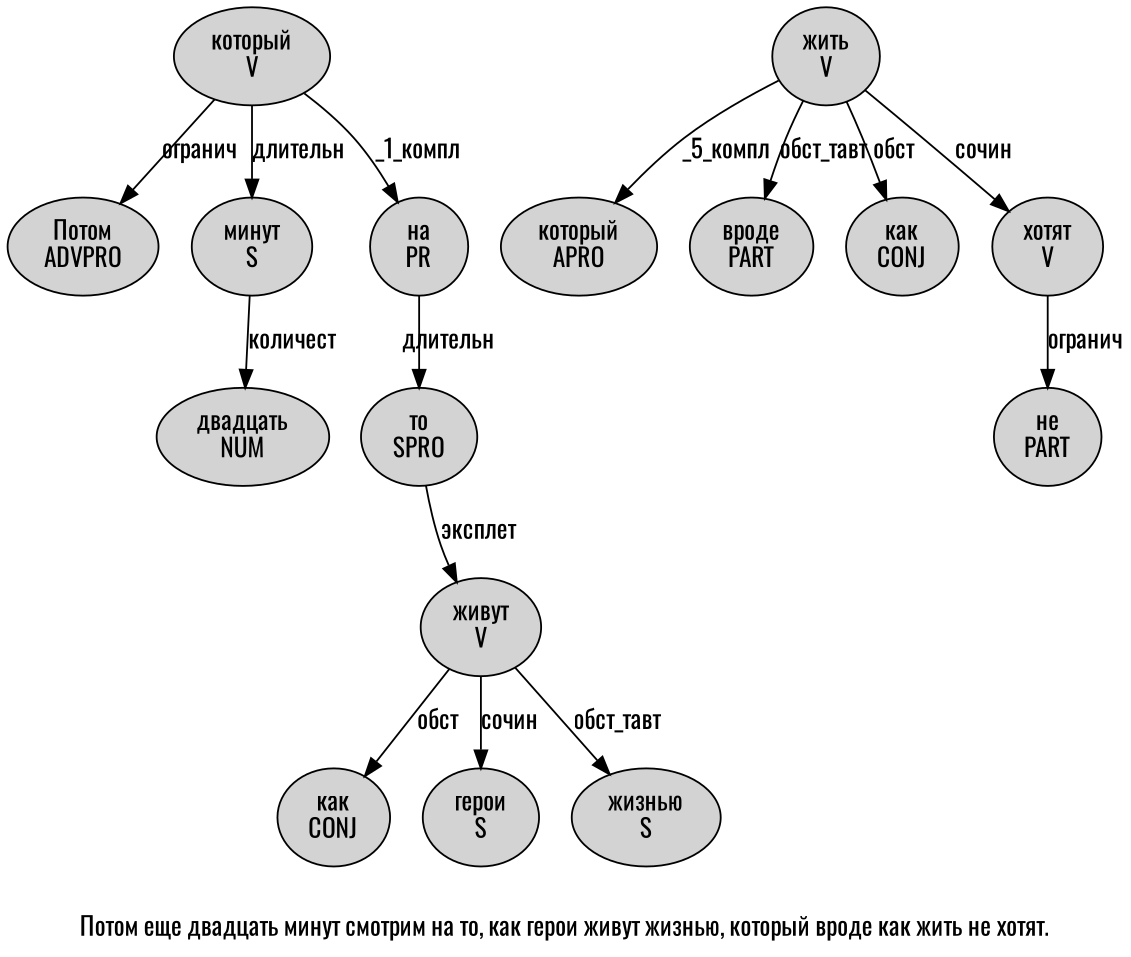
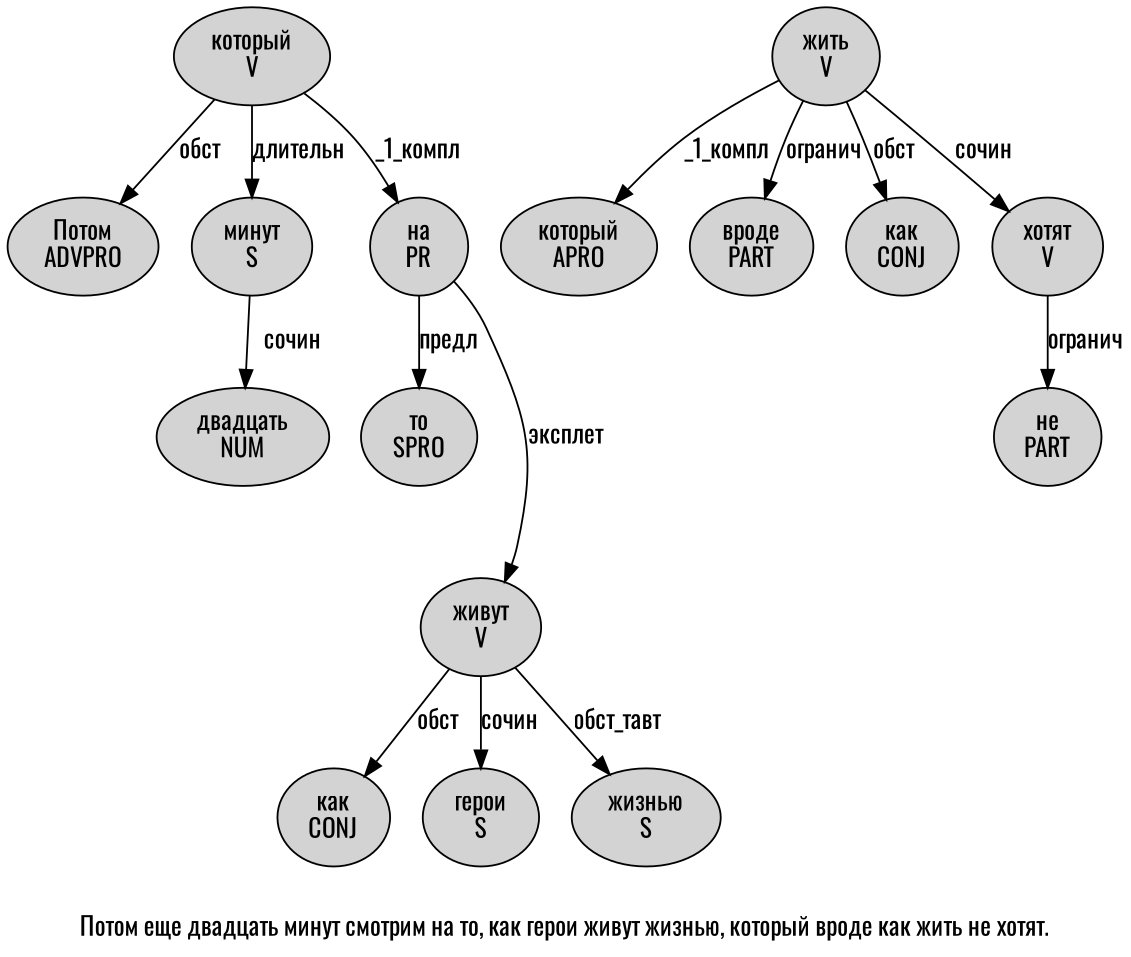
edge "который V" -> "Потом ADVPRO": label "огранич" -> "обст"
edge "жить V" -> "который APRO": label "_5_компл" -> "_1_компл"
edge "жить V" -> "вроде PART": label "обст_тавт" -> "огранич"
edge "минут S" -> "двадцать NUM": label "количест" -> "сочин"
edge "на PR" -> "то SPRO": label "длительн" -> "предл"
edge "то SPRO" -> "живут V": now "на PR" -> "живут V"
